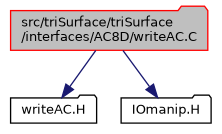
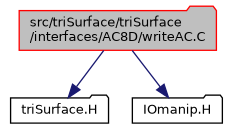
node "writeAC.H": label "writeAC.H" -> "triSurface.H"
